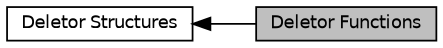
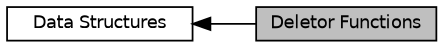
node "Deletor Structures": label "Deletor Structures" -> "Data Structures"
